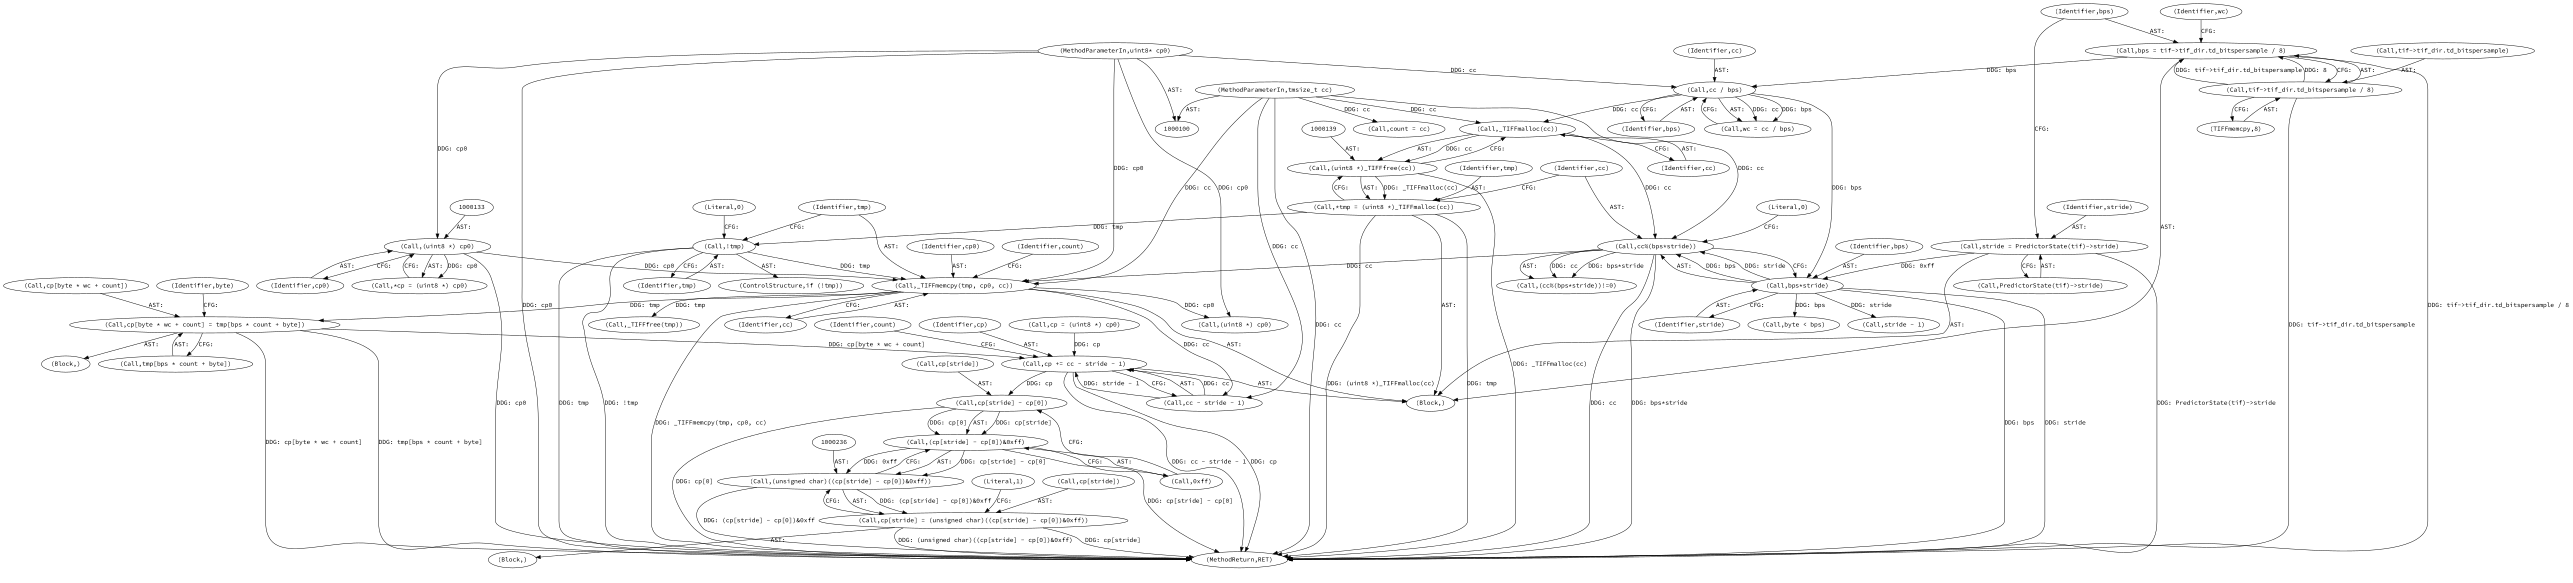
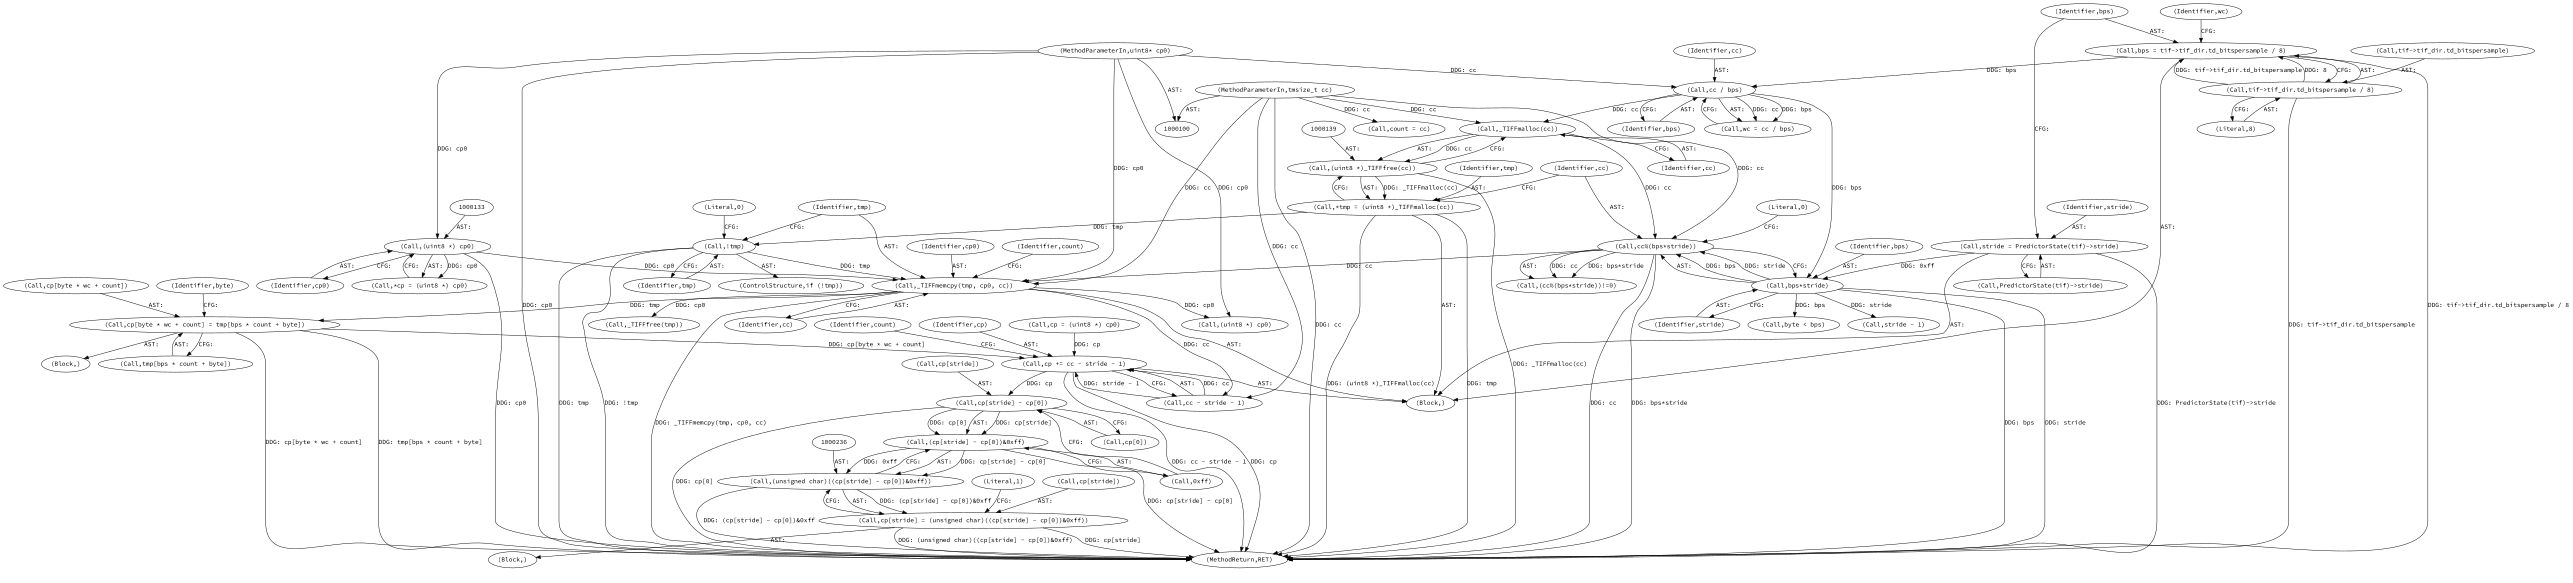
node "(TIFFmemcpy,8)": label "(TIFFmemcpy,8)" -> "(Literal,8)"
edge "(Call,_TIFFmemcpy(tmp, cp0, cc))" -> "(Call,_TIFFfree(tmp))": label "DDG: tmp" -> "DDG: cp0"
node "(Call,cp[0])": added
